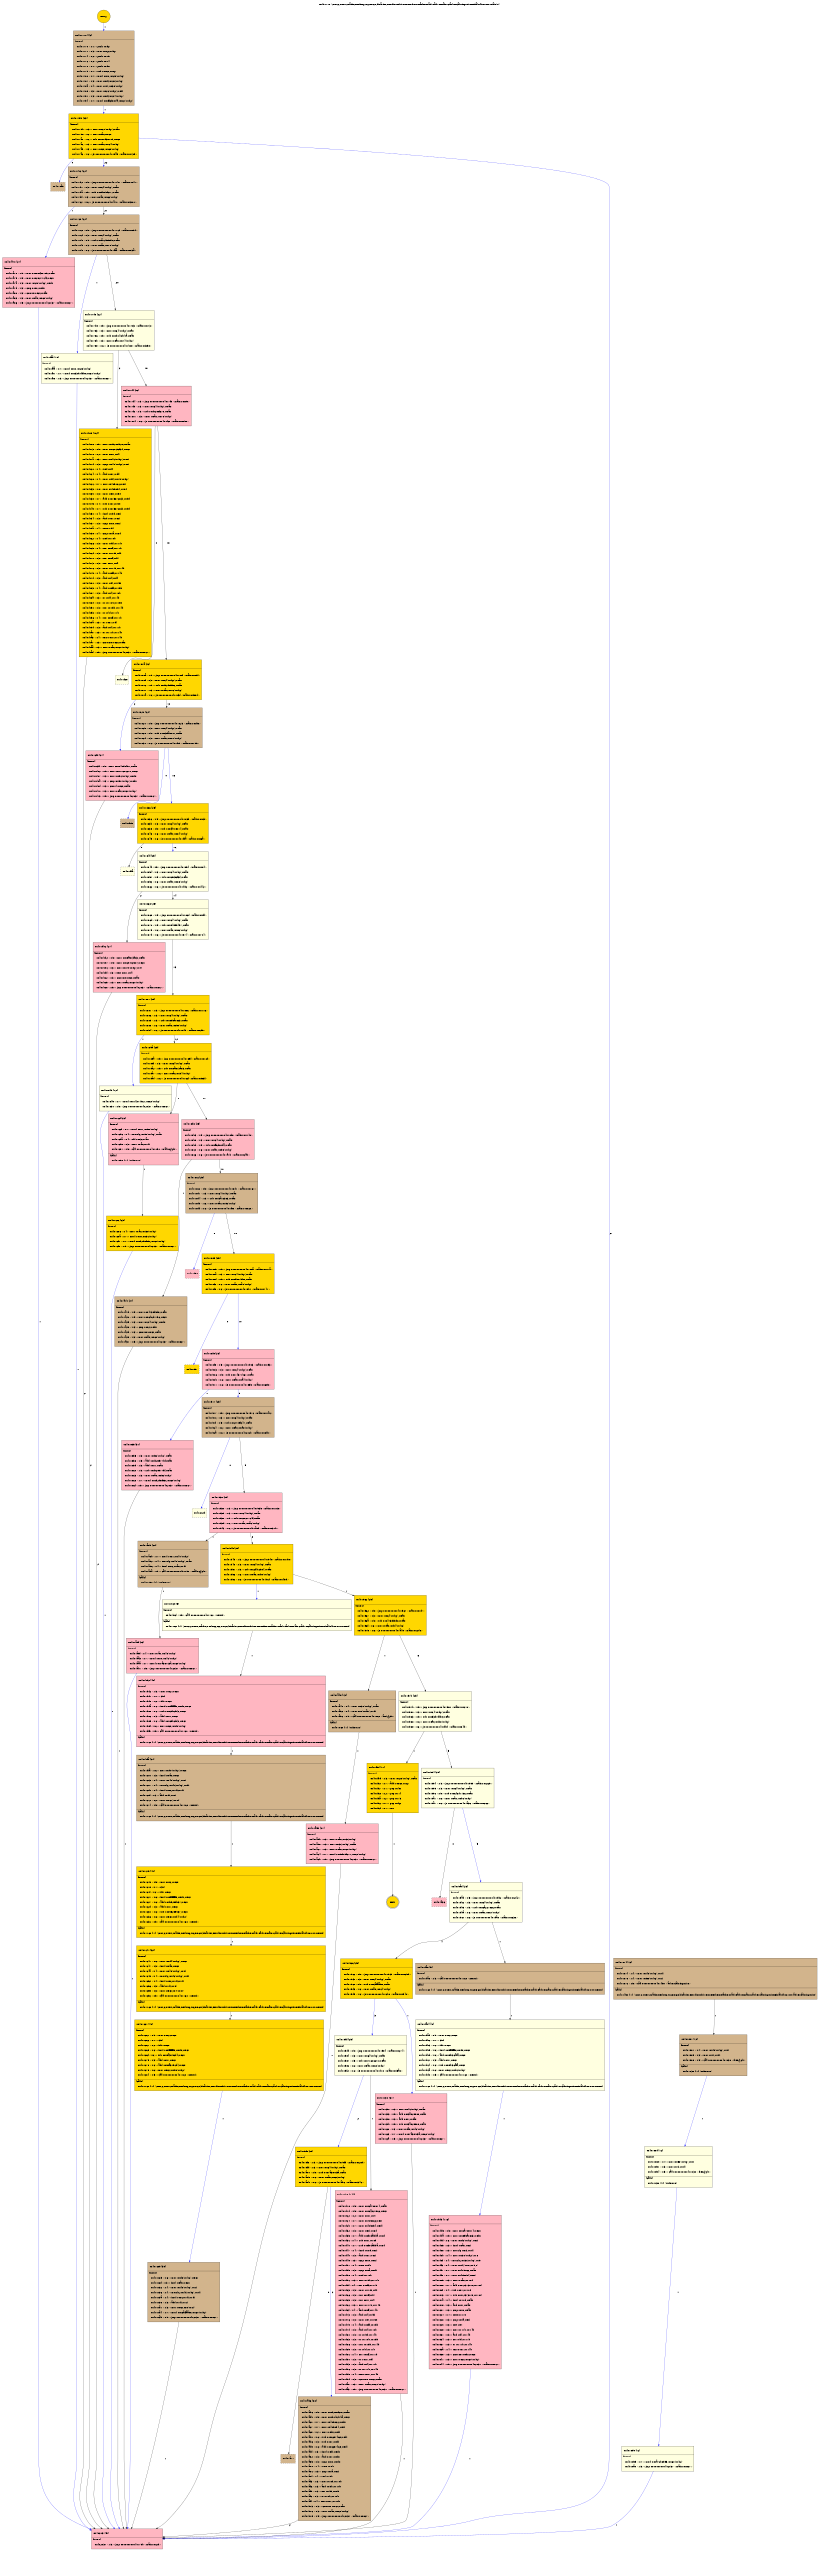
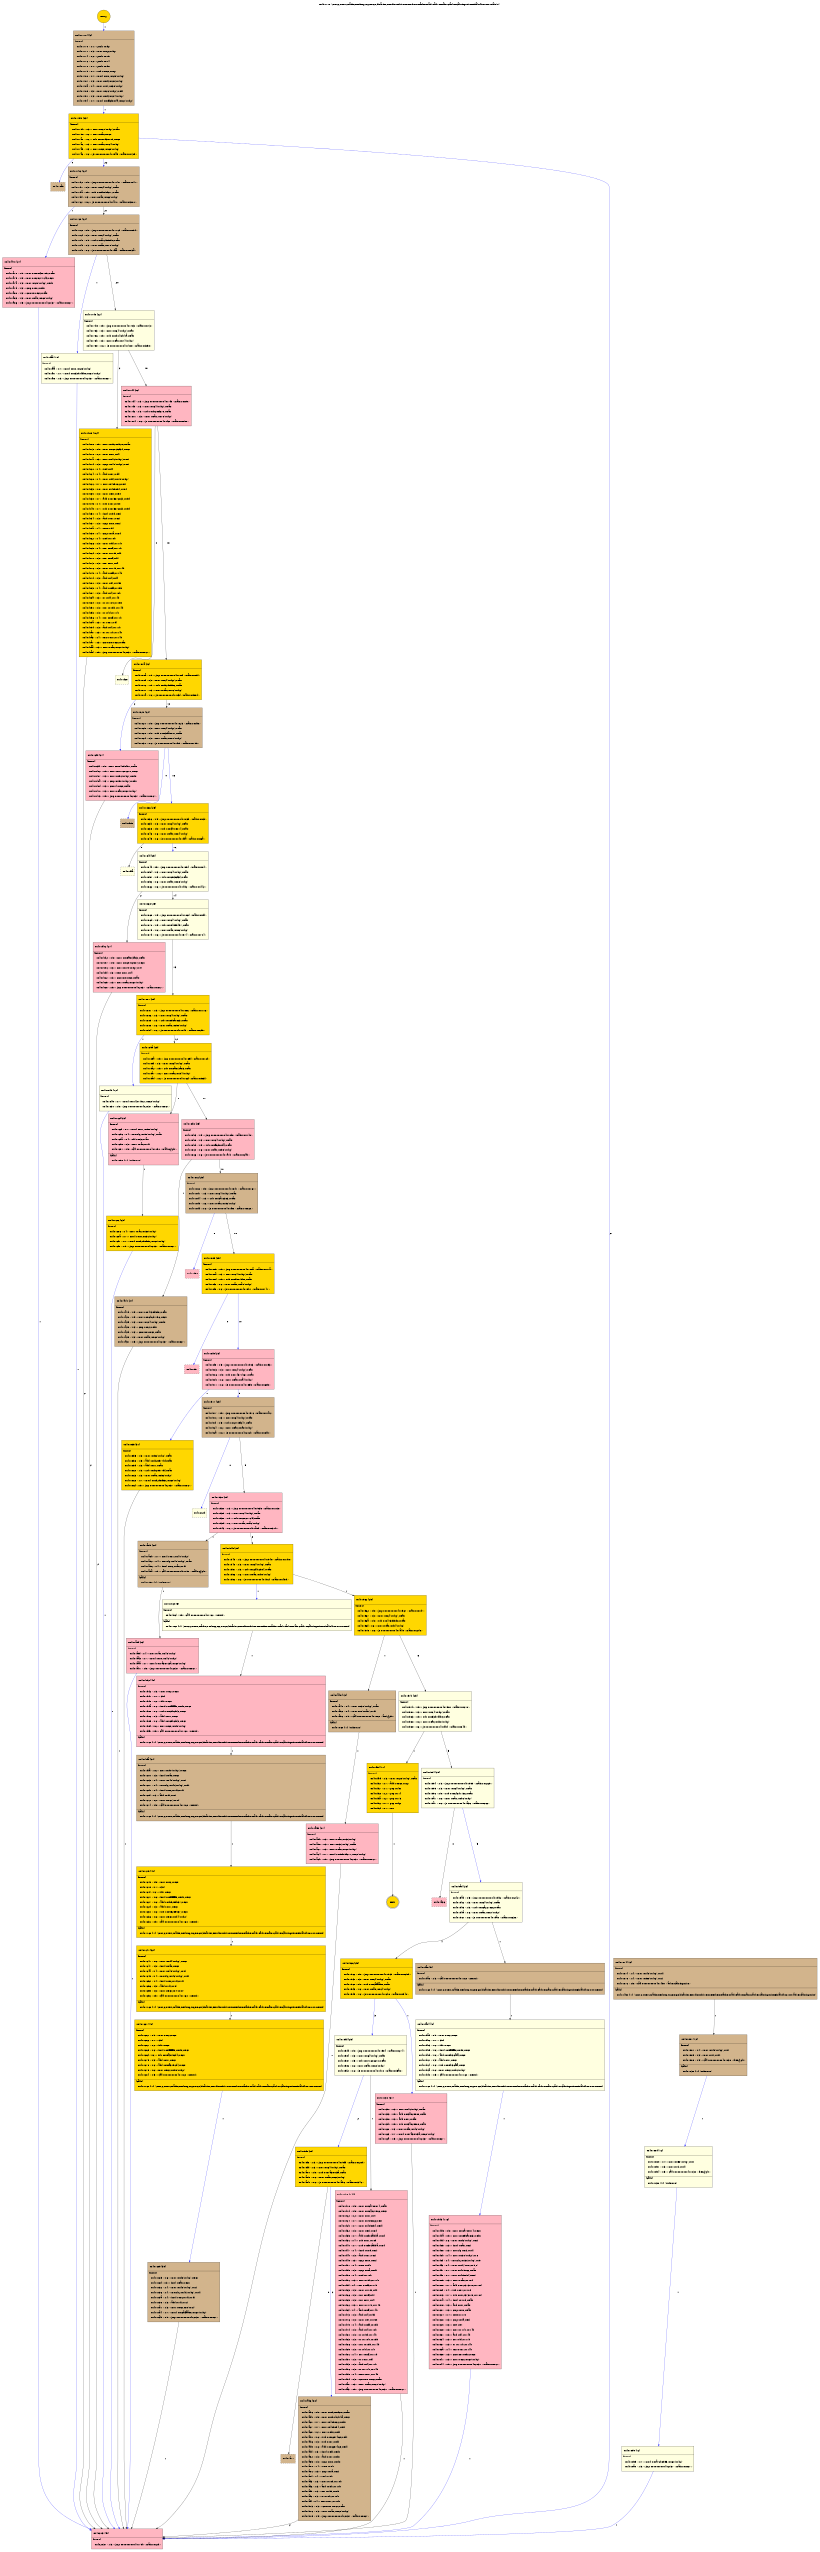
node "0x401eb1": fillcolor gold -> lightpink
node "0x401e55 [31]": fillcolor lightpink -> gold
